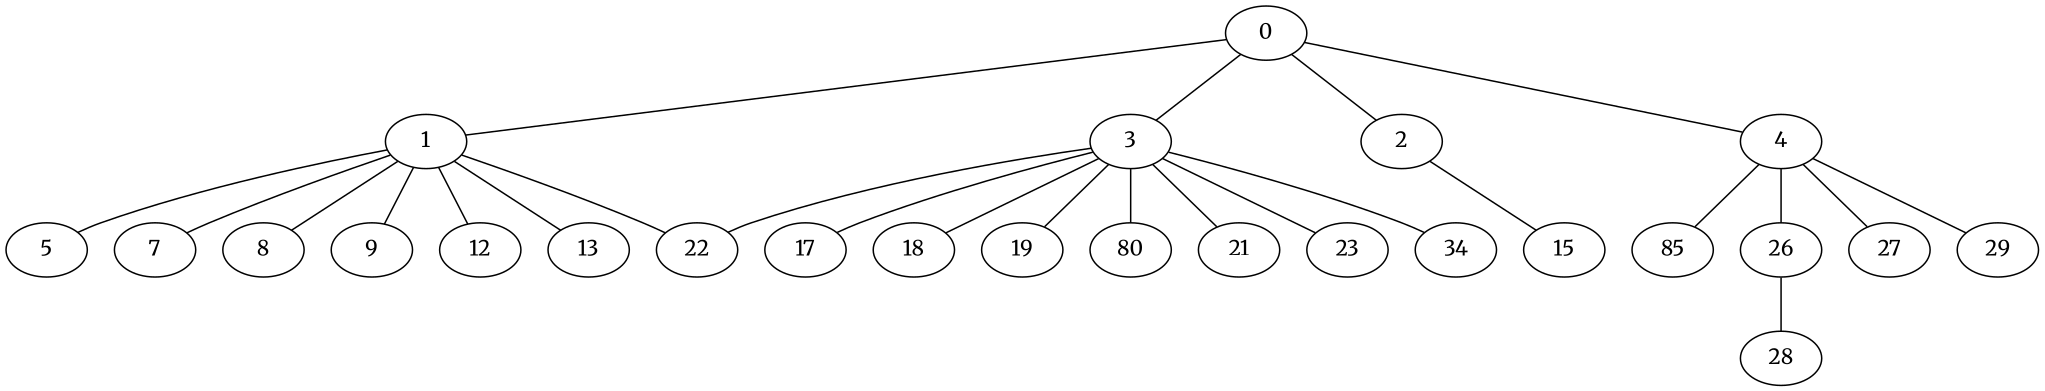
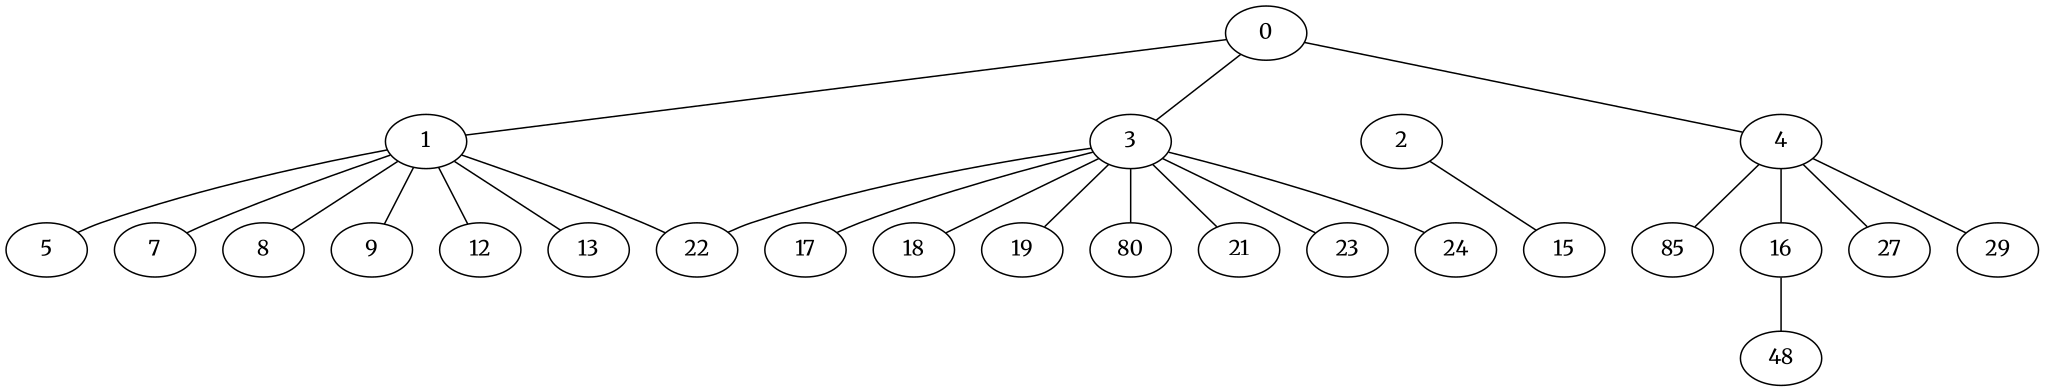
edge "0" -- "2": removed
node "34": label "34" -> "24"
node "26": label "26" -> "16"
node "28": label "28" -> "48"
